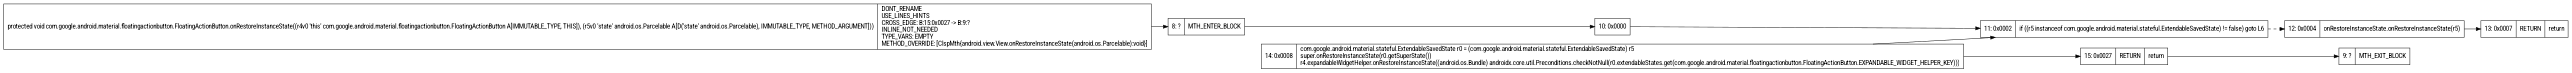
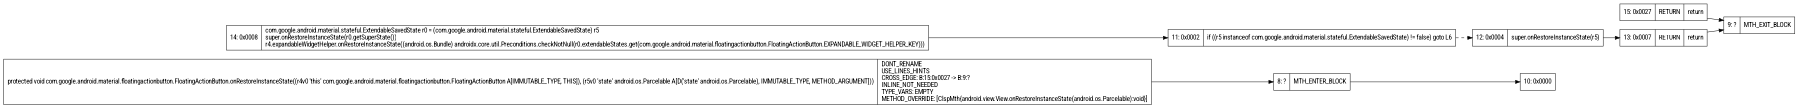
edge "10: 0x0000" -> "11: 0x0002": removed
node "12: 0x0004": text "onRestoreInstanceState.onRestoreInstanceState(r5)" -> "super.onRestoreInstanceState(r5)"
edge "13: 0x0007" -> "9: ?": added
edge "14: 0x0008" -> "15: 0x0027": removed
